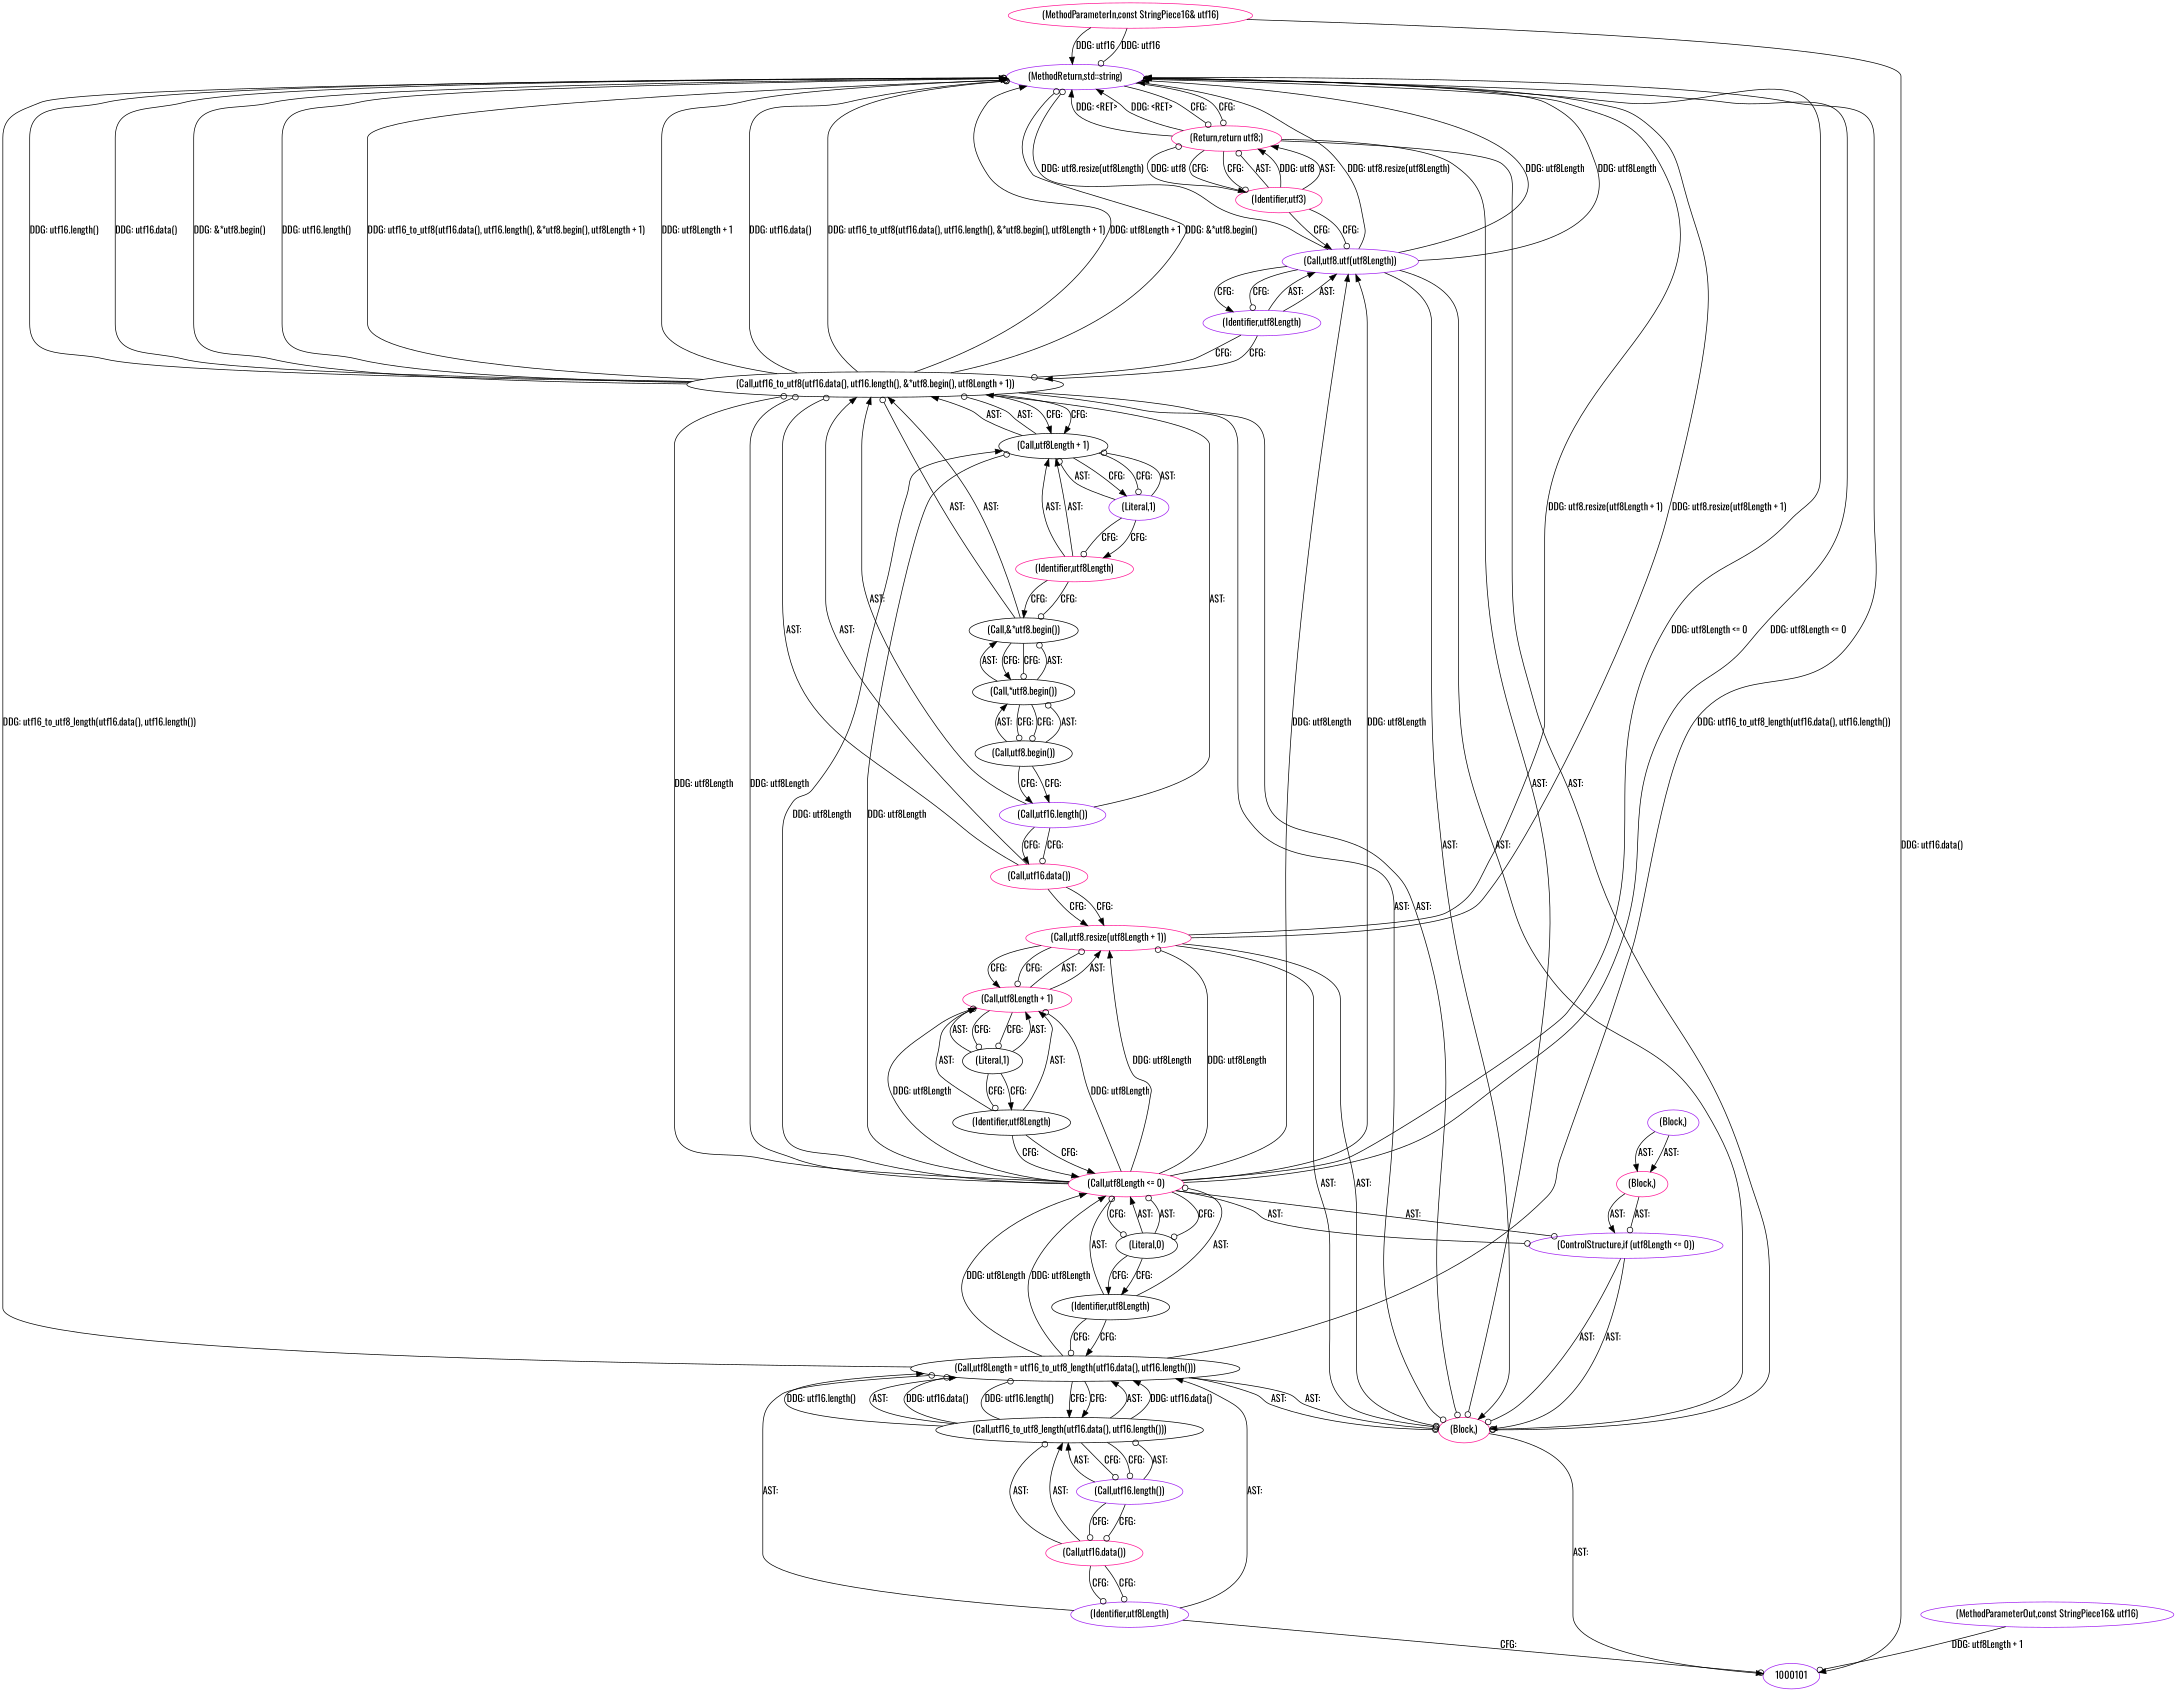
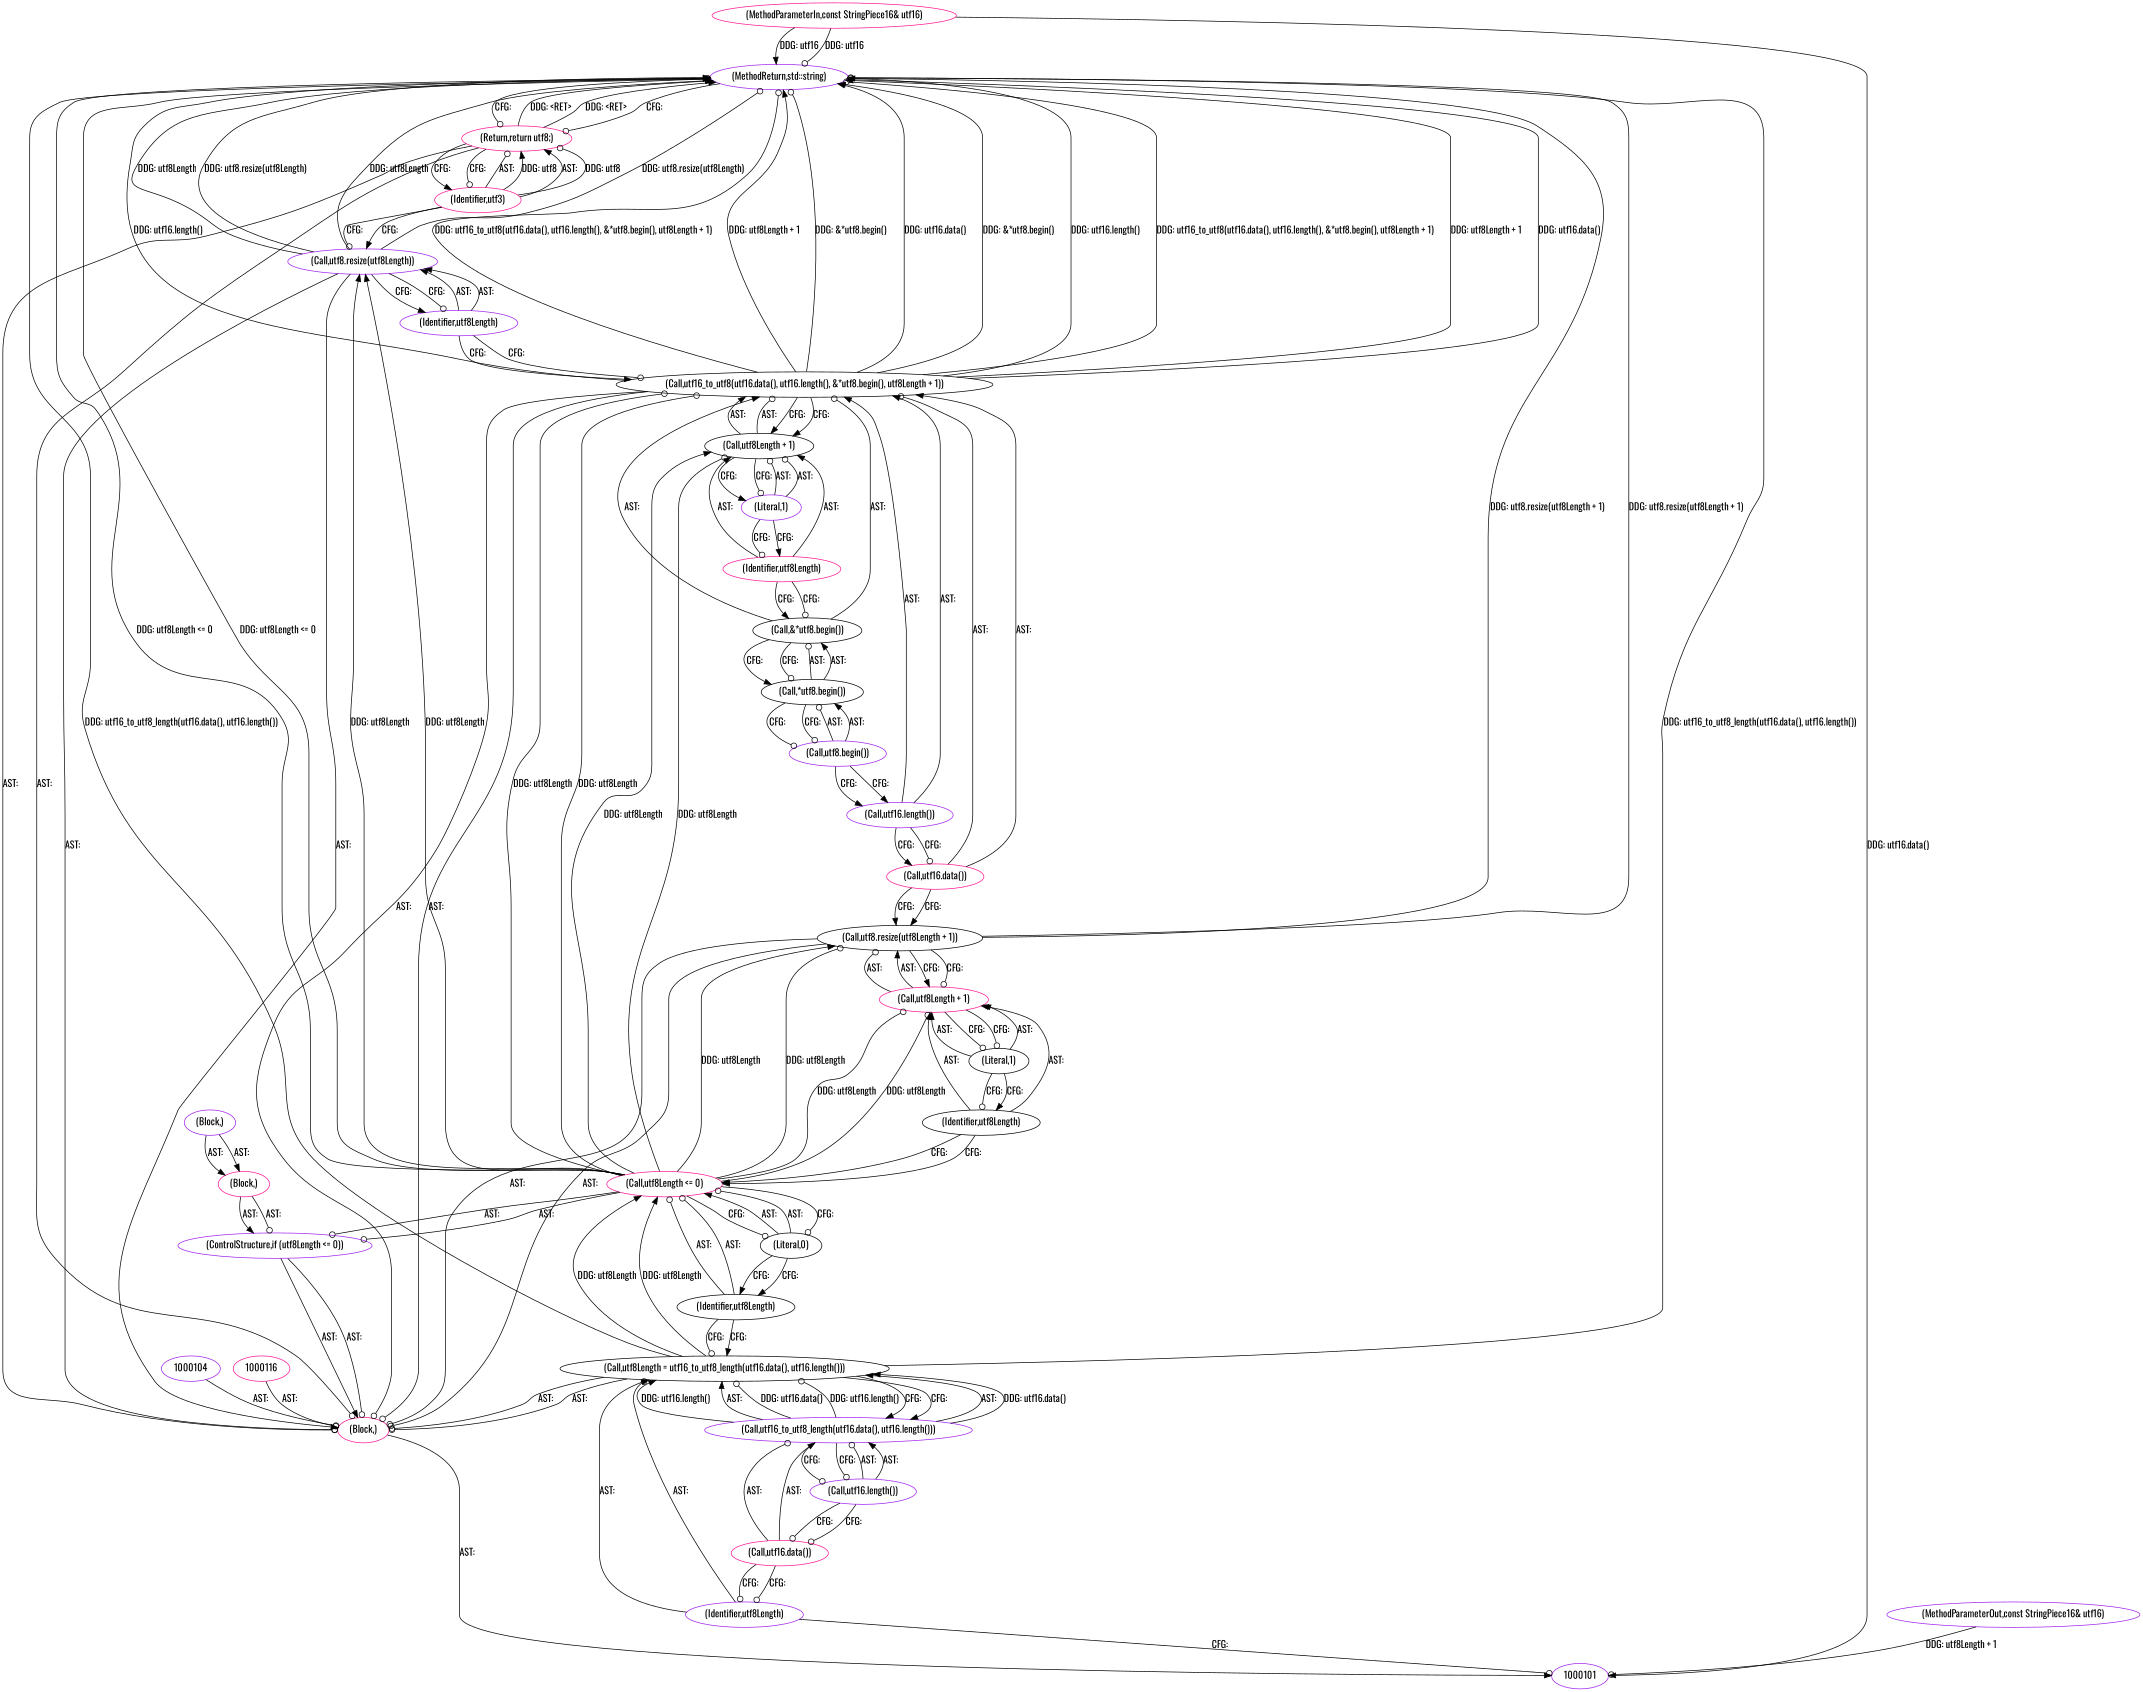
node "(Call,utf8.utf(utf8Length))": label "(Call,utf8.utf(utf8Length))" -> "(Call,utf8.resize(utf8Length))"
node "(Call,utf8.begin())": color black -> purple
node "(Call,utf8.resize(utf8Length + 1))": color deeppink -> black
node "1000104": added
node "1000116": added
node "(Call,utf16_to_utf8_length(utf16.data(), utf16.length()))": color black -> purple
